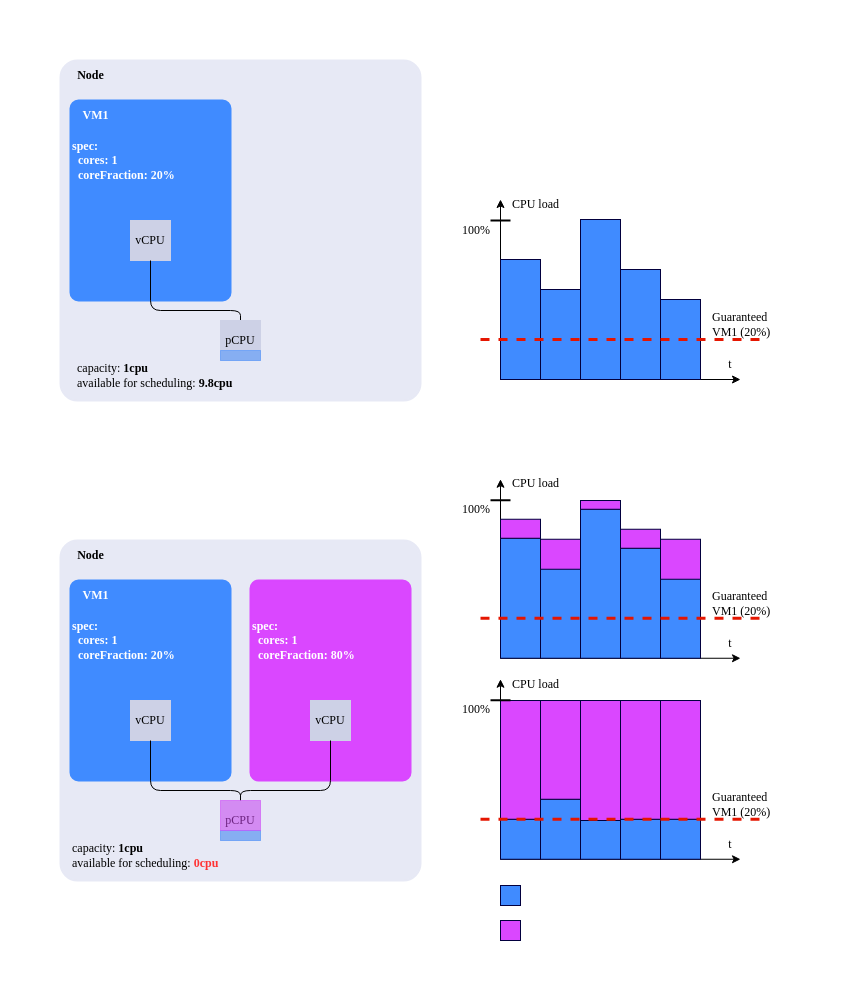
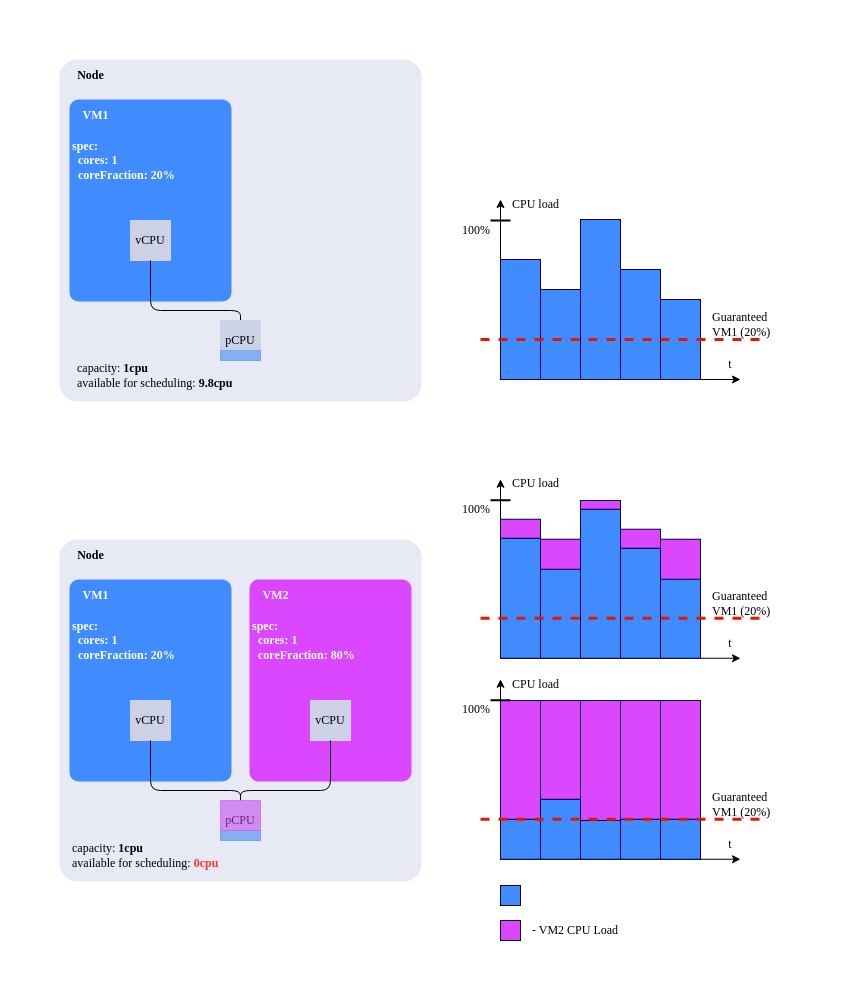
node "VM2": added
node "- VM2 CPU Load": added
